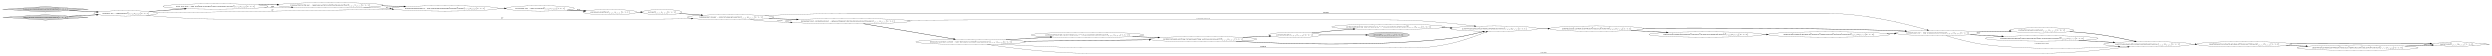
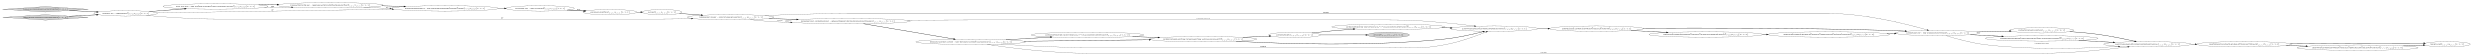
node "reader.close()@@@26@@@['1', '1', '1']": shape diamond -> ellipse
